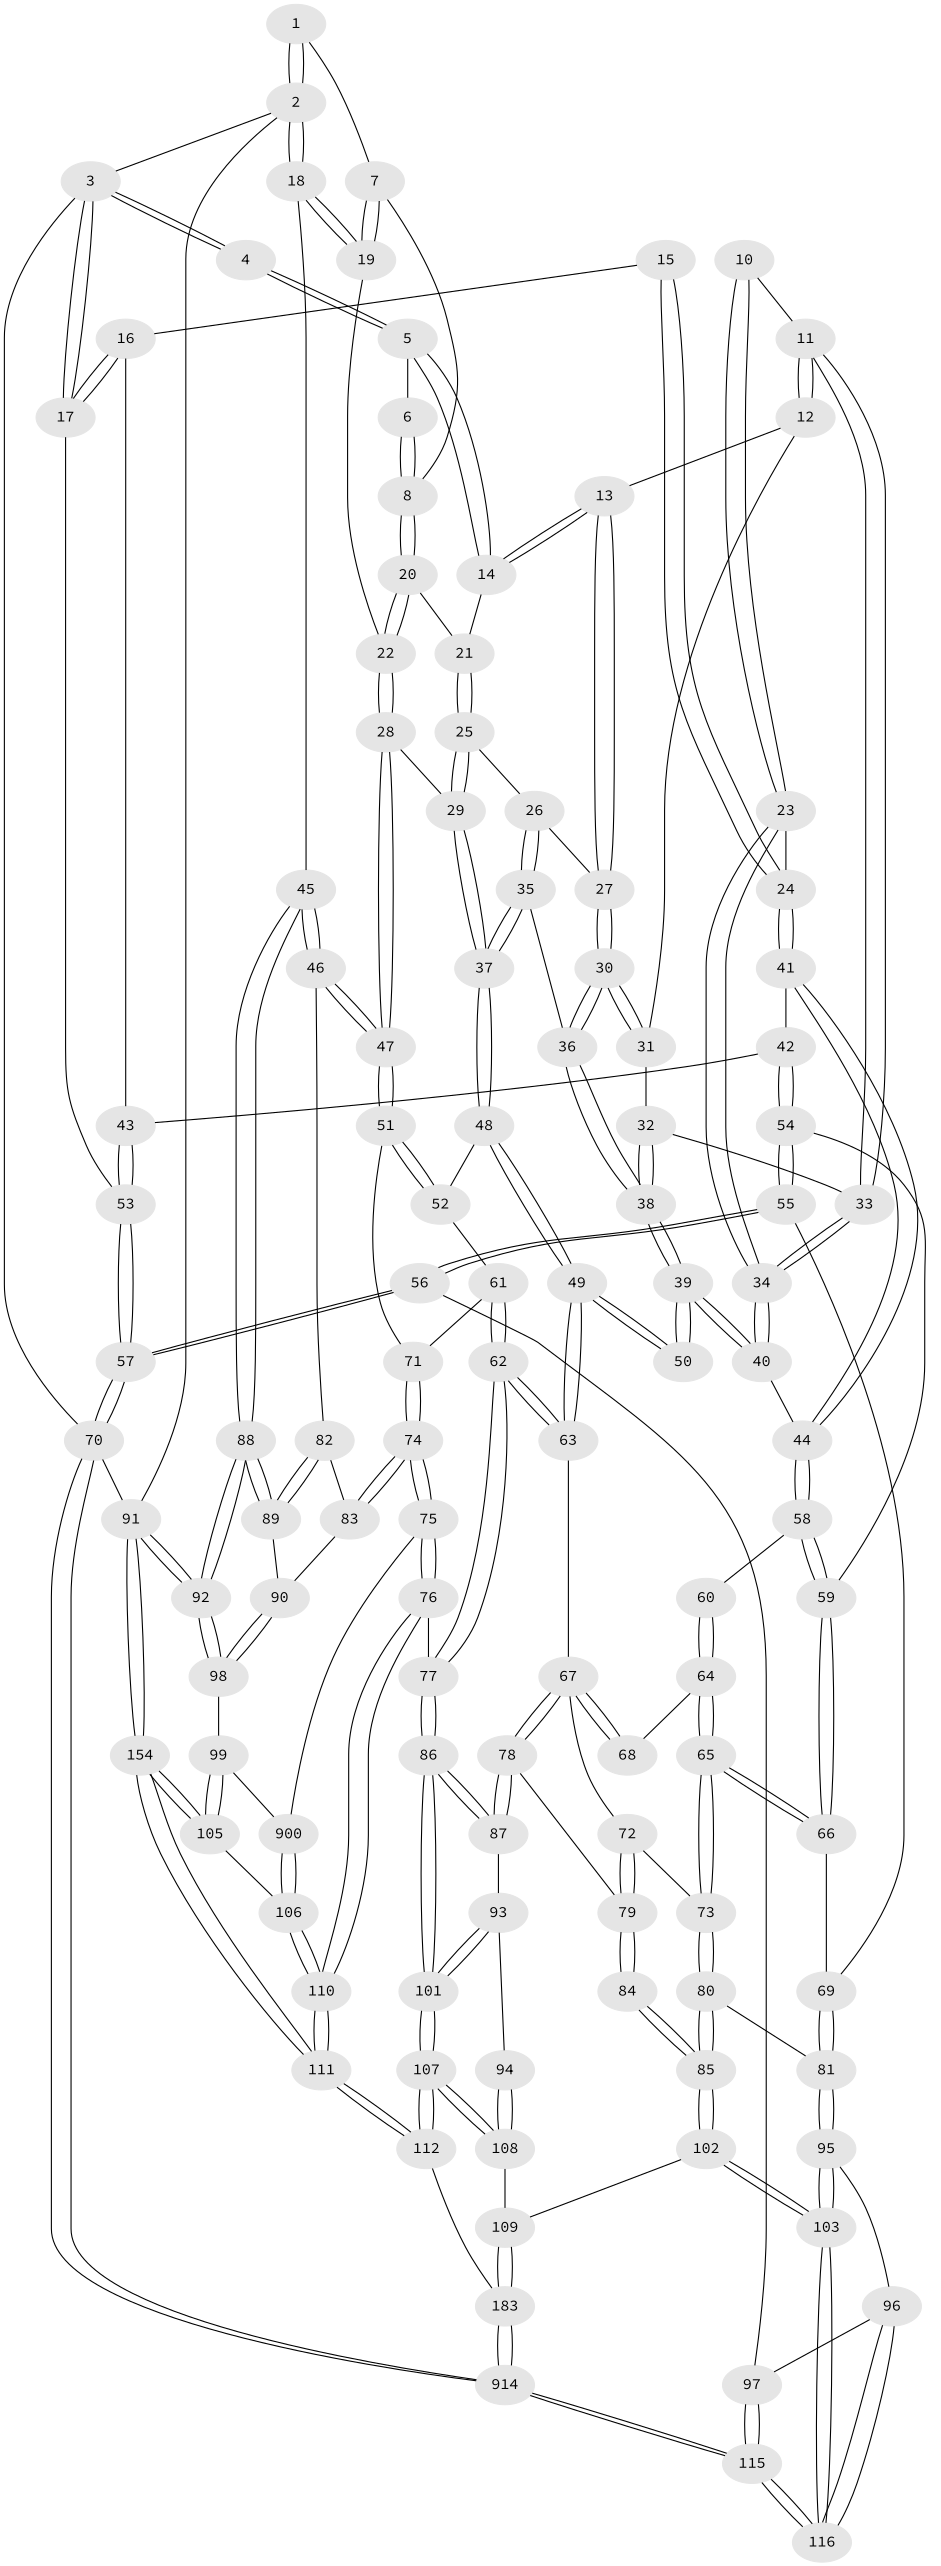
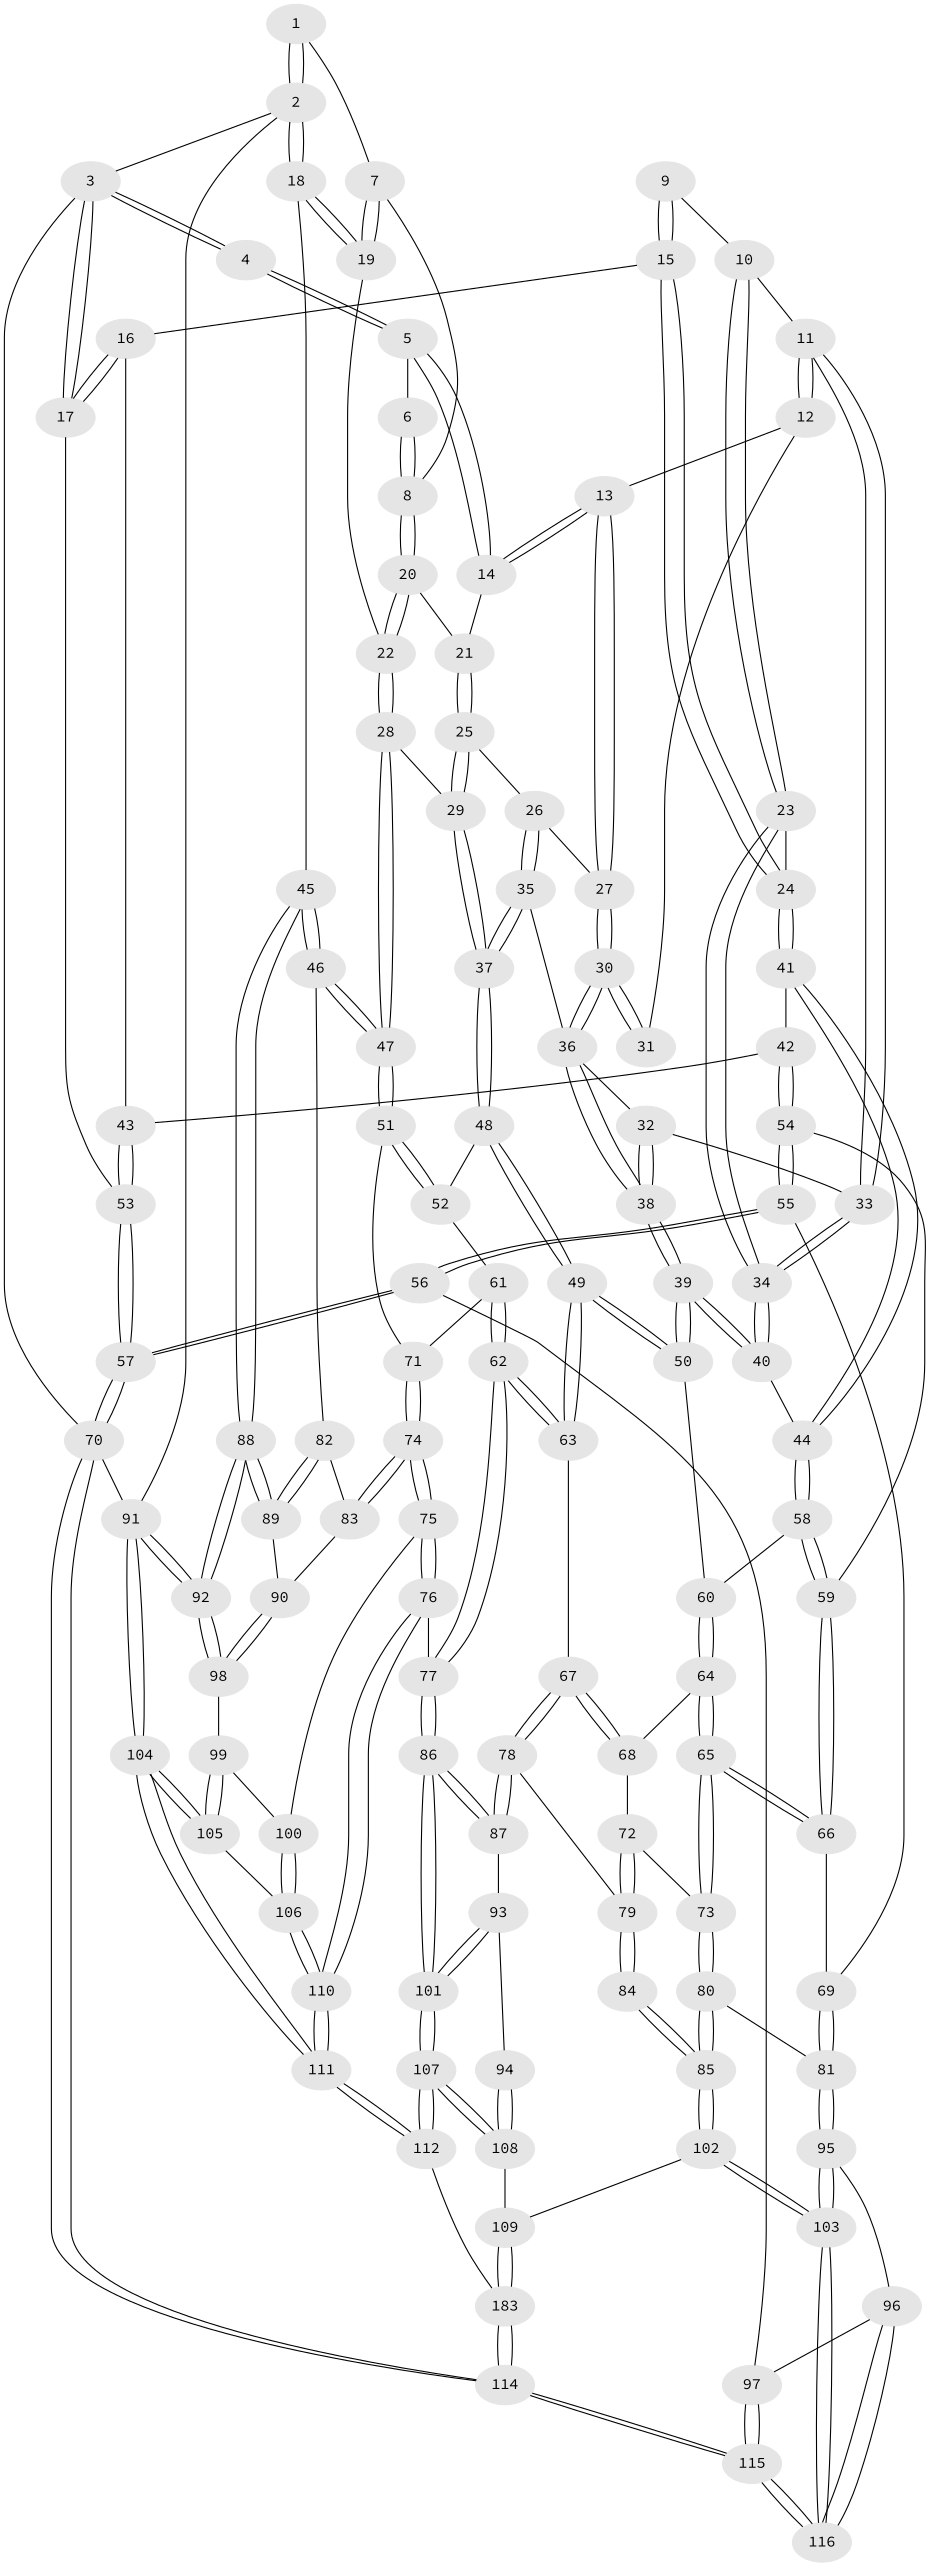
node "9": added
edge "31" -- "32": now "36" -- "32"
edge "50" -- "60": added
node "154": label "154" -> "104"
edge "67" -- "72": now "68" -- "72"
node "900": label "900" -> "100"
node "914": label "914" -> "114"
